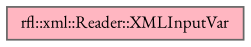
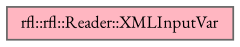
node "rfl::xml::Reader::XMLInputVar": label "rfl::xml::Reader::XMLInputVar" -> "rfl::rfl::Reader::XMLInputVar"
